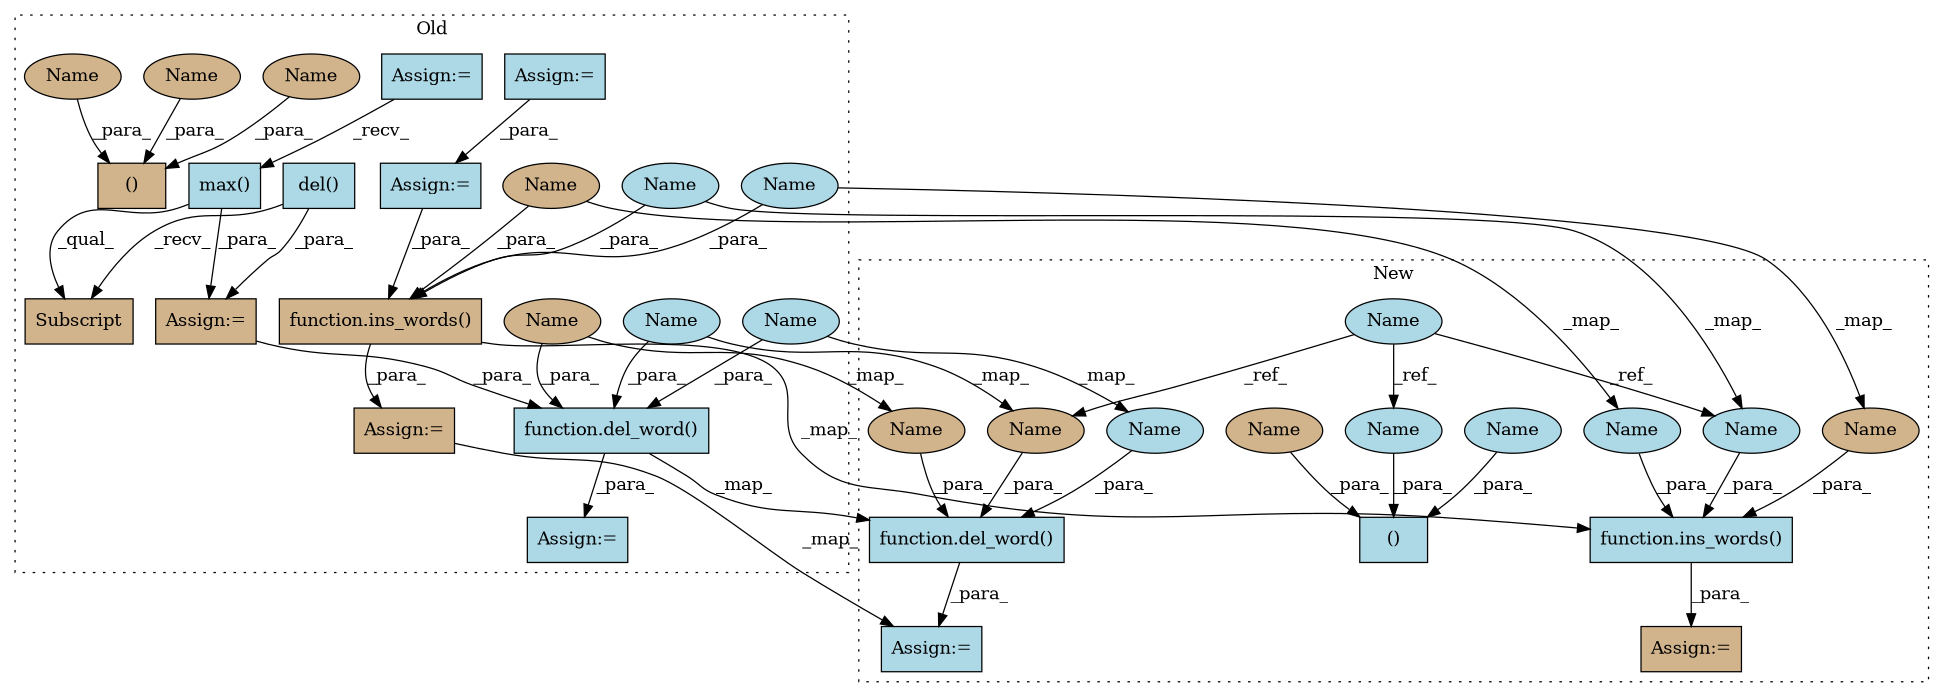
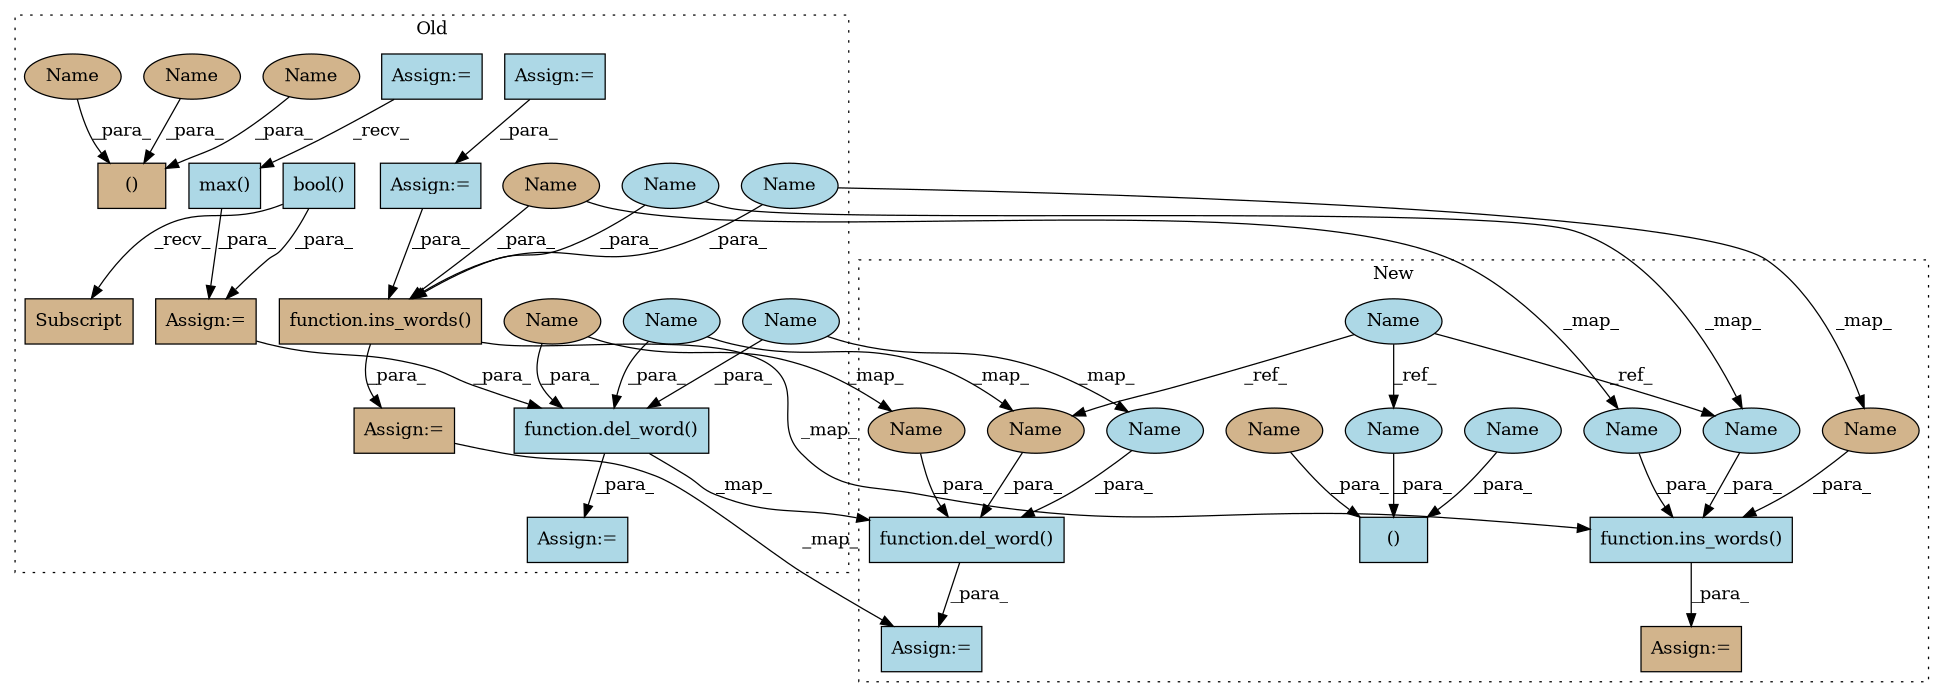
node "del()": label "del()" -> "bool()"
edge "max()" -> "Subscript": removed, label "_qual_"
